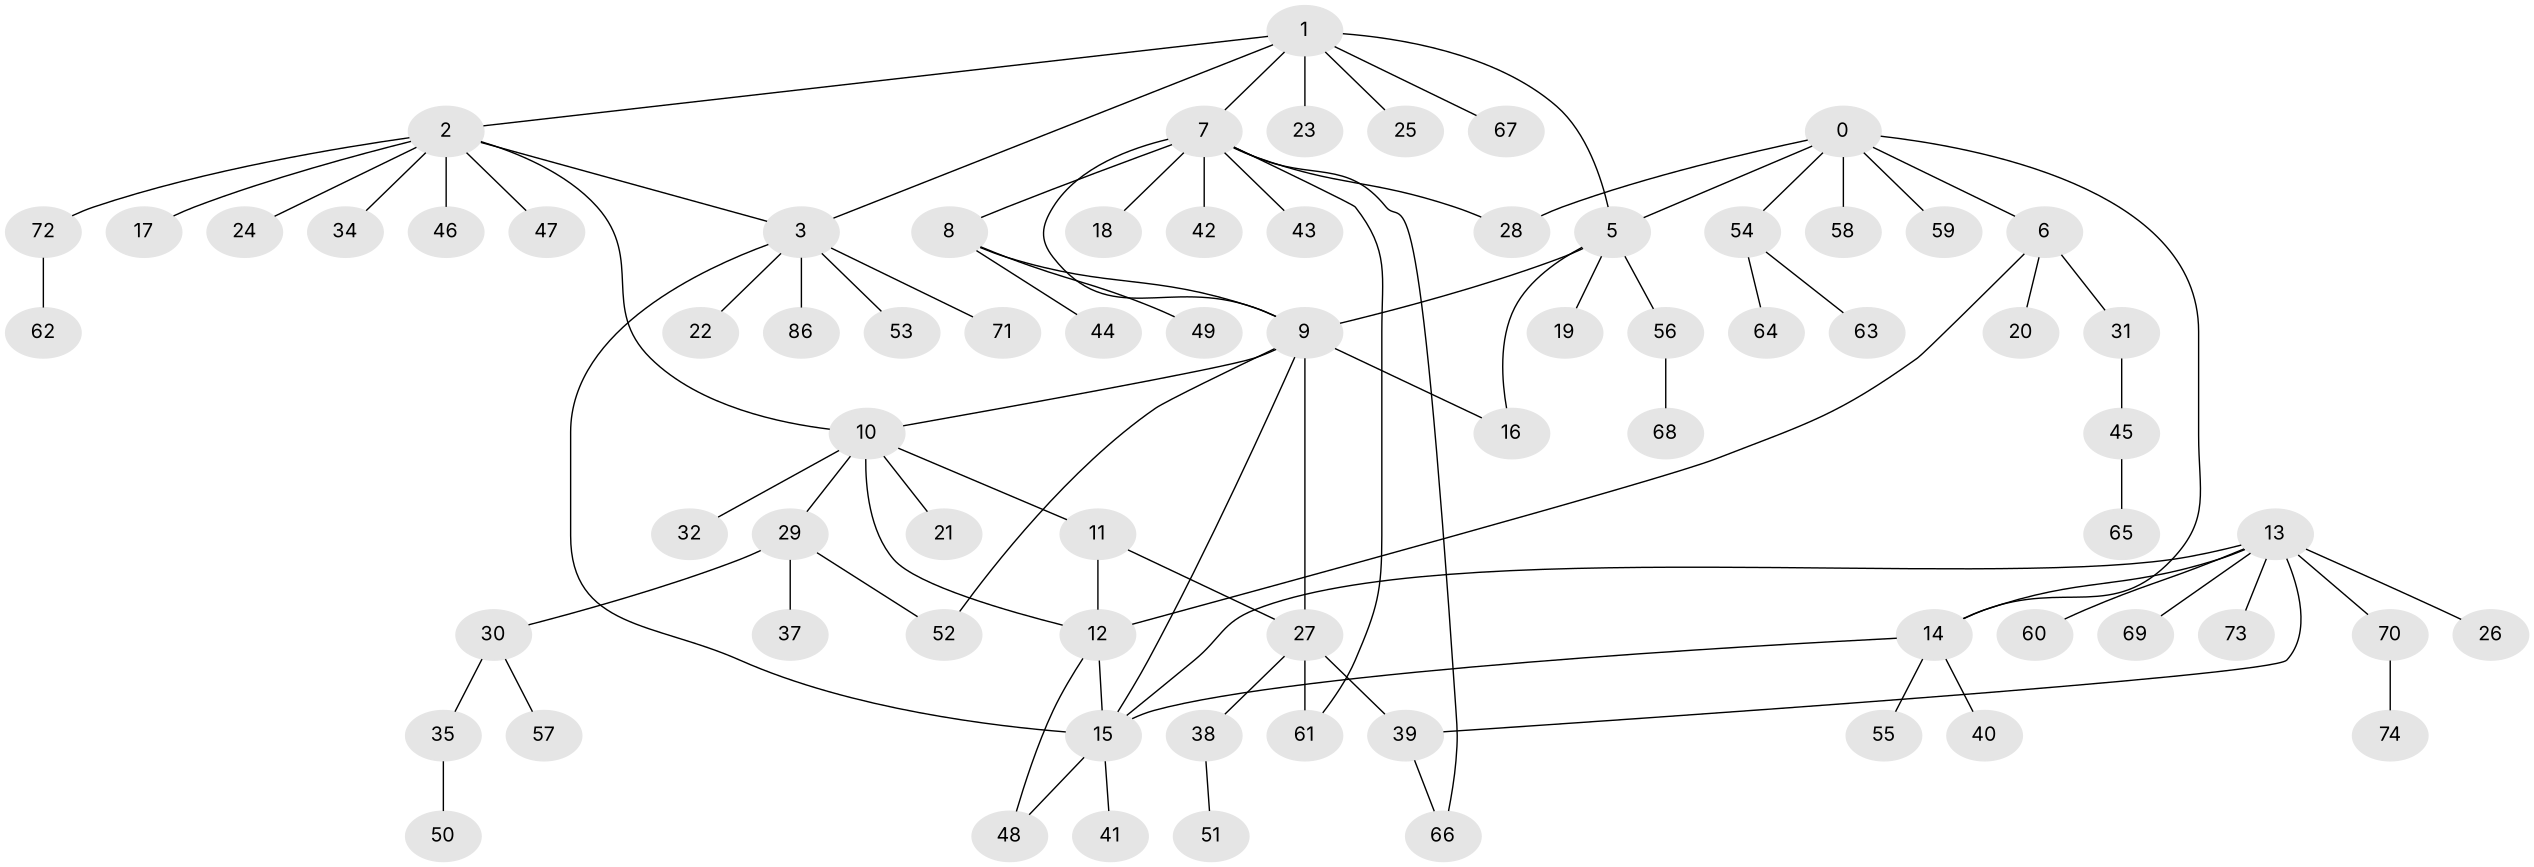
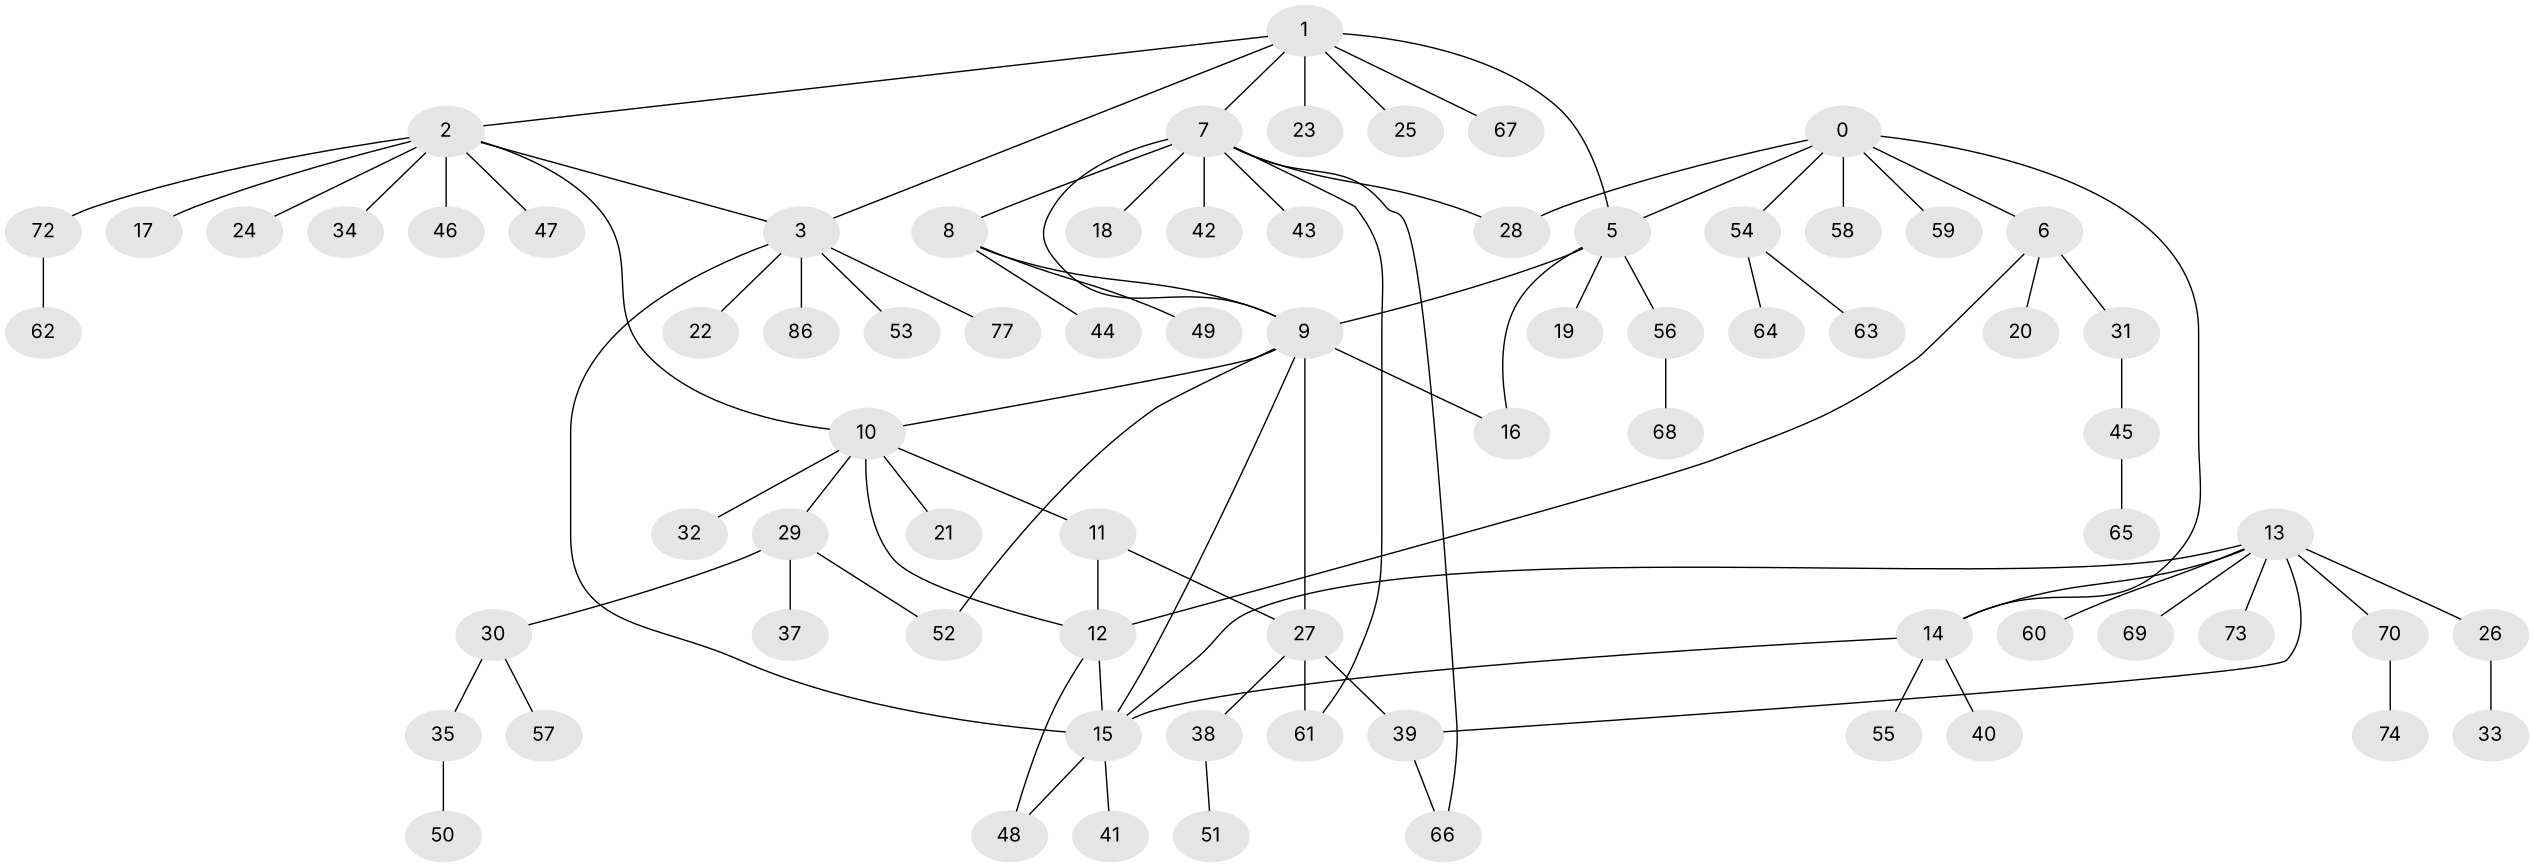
node "71": label "71" -> "77"
node "33": added
